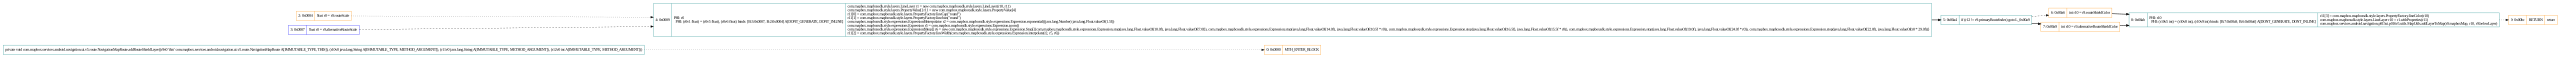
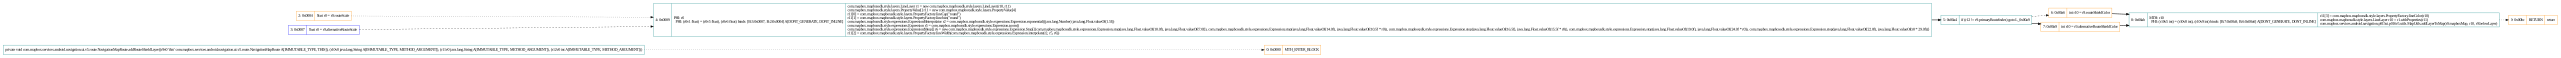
node "8: 0x00ab": text "PHI: r10" -> "MTH: r10"
